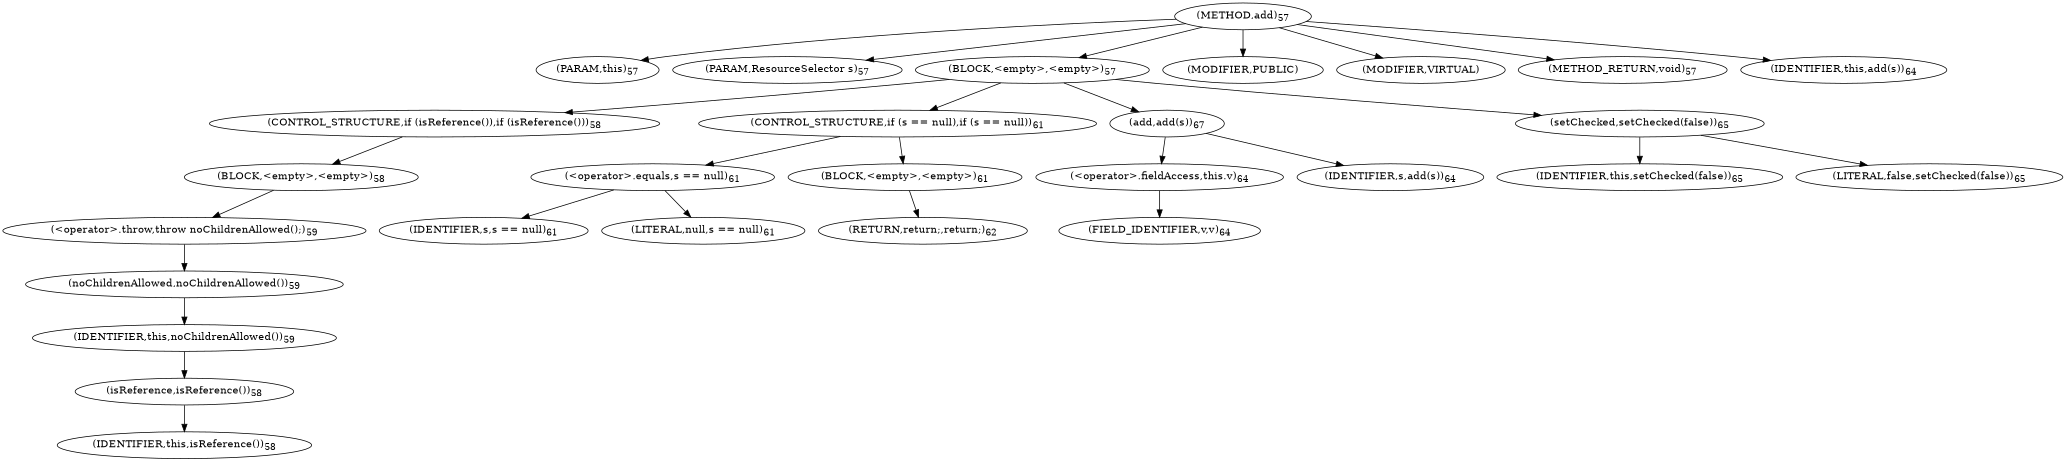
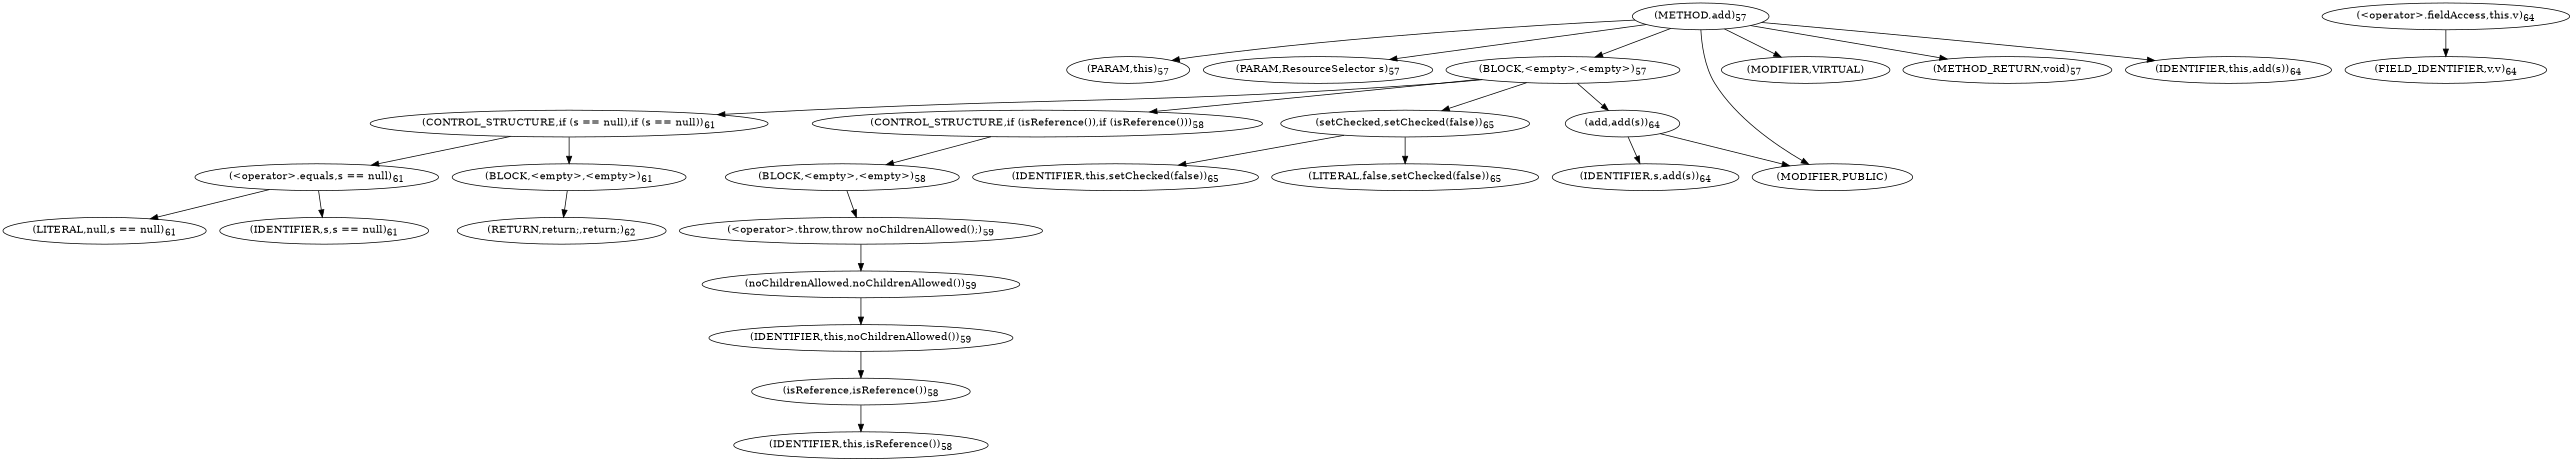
node "(add,add(s))": text "67" -> "64"
edge "(add,add(s))" -> "(<operator>.fieldAccess,this.v)": now "(add,add(s))" -> "(MODIFIER,PUBLIC)"
